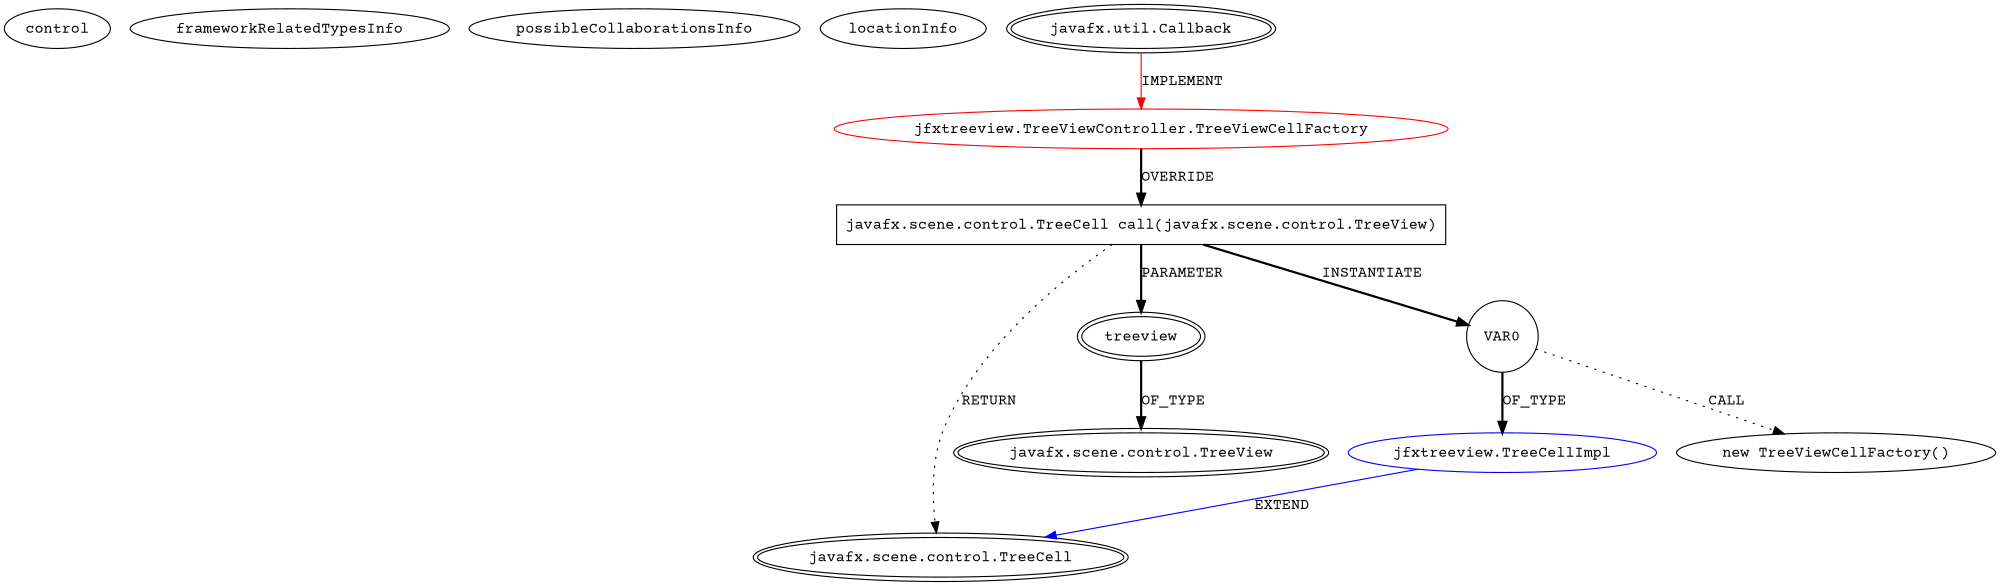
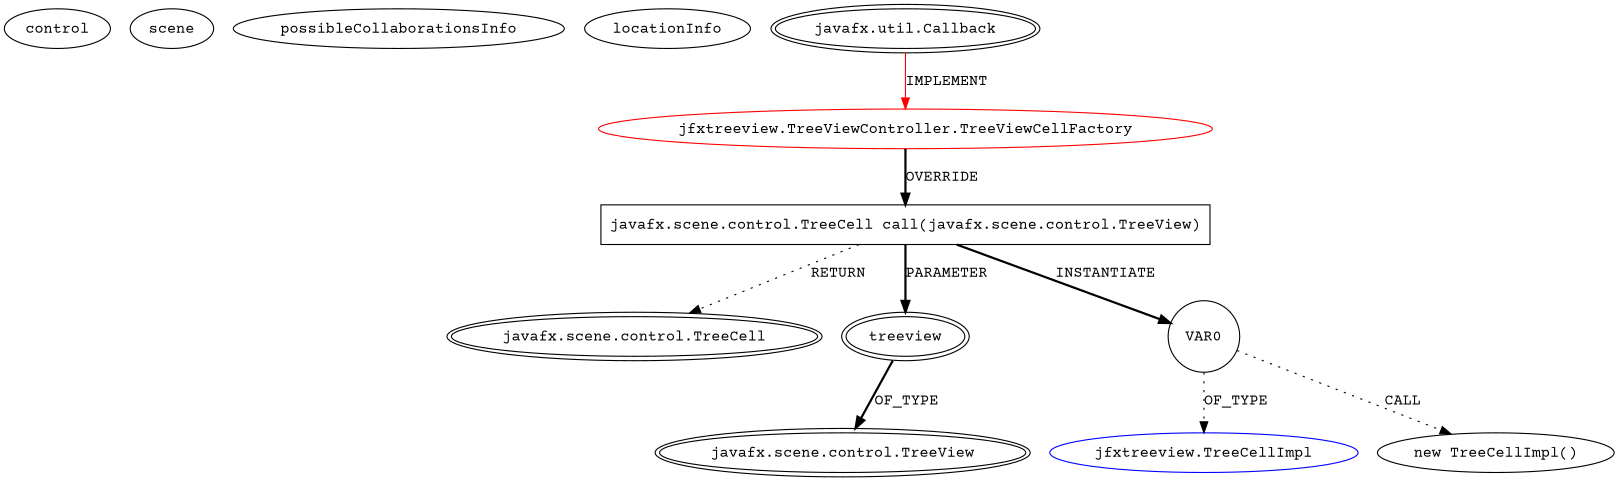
node "frameworkRelatedTypesInfo": label "frameworkRelatedTypesInfo" -> "scene"
edge "VAR0" -> "jfxtreeview.TreeCellImpl": style bold -> dotted
node "new TreeViewCellFactory()": label "new TreeViewCellFactory()" -> "new TreeCellImpl()"
edge "jfxtreeview.TreeCellImpl" -> "javafx.scene.control.TreeCell": removed, label "EXTEND"
